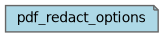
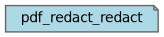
node "pdf_redact_options": label "pdf_redact_options" -> "pdf_redact_redact"
